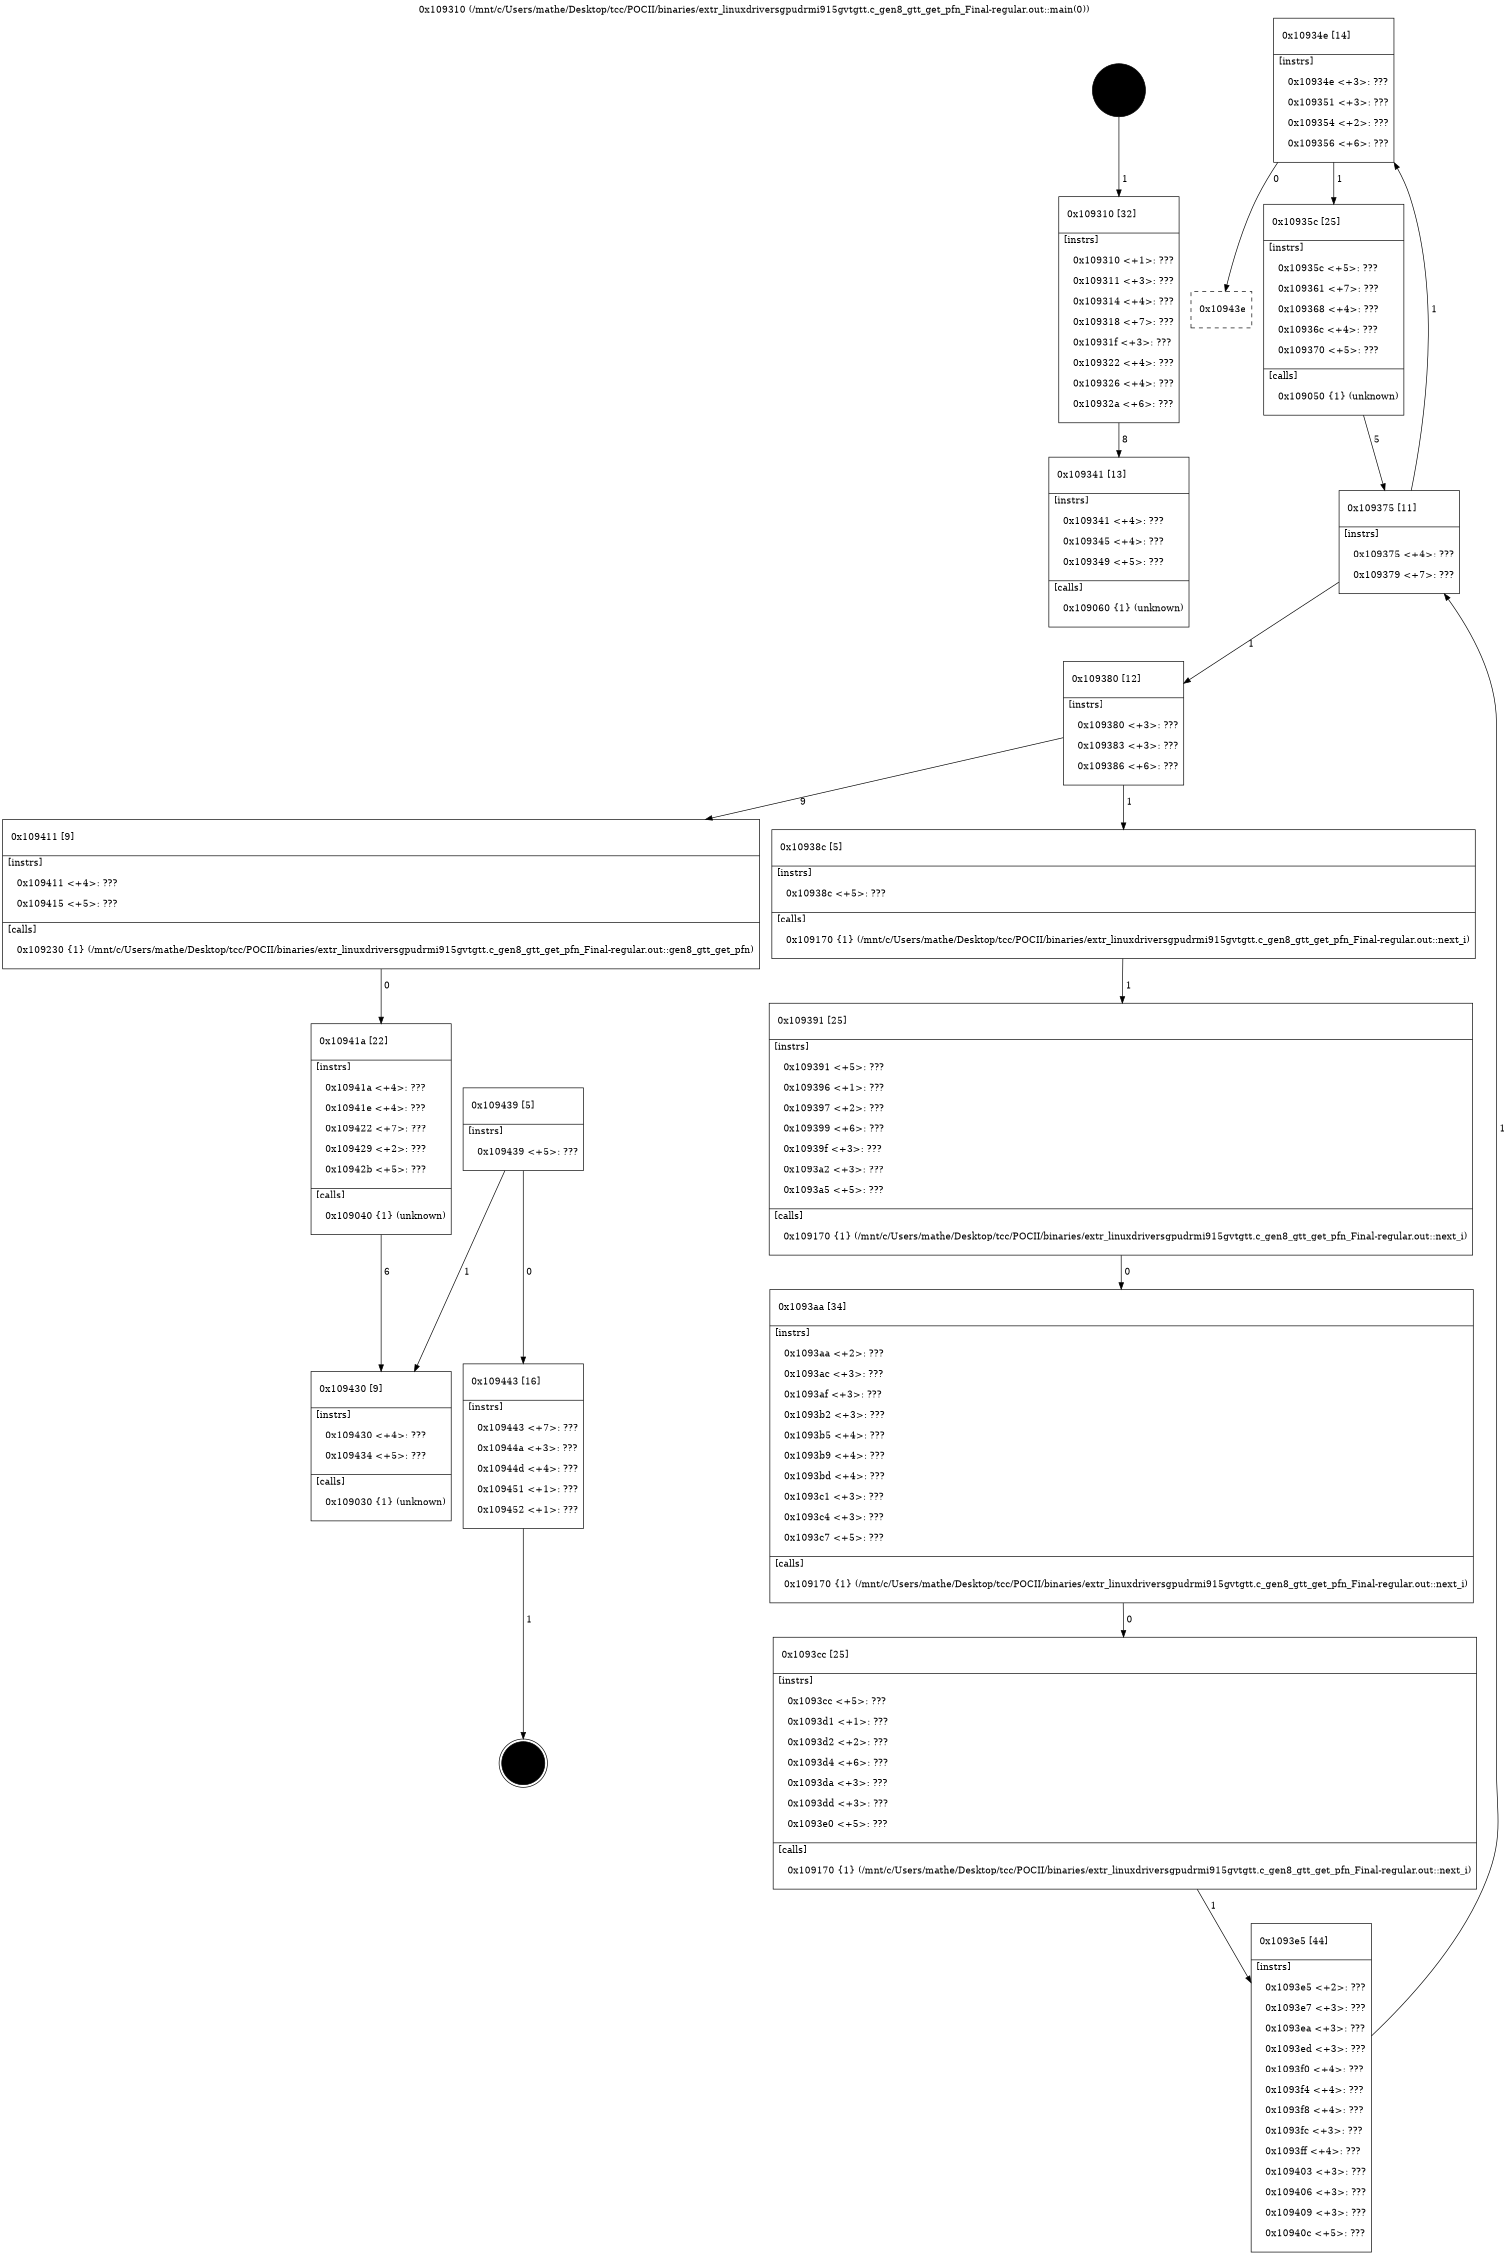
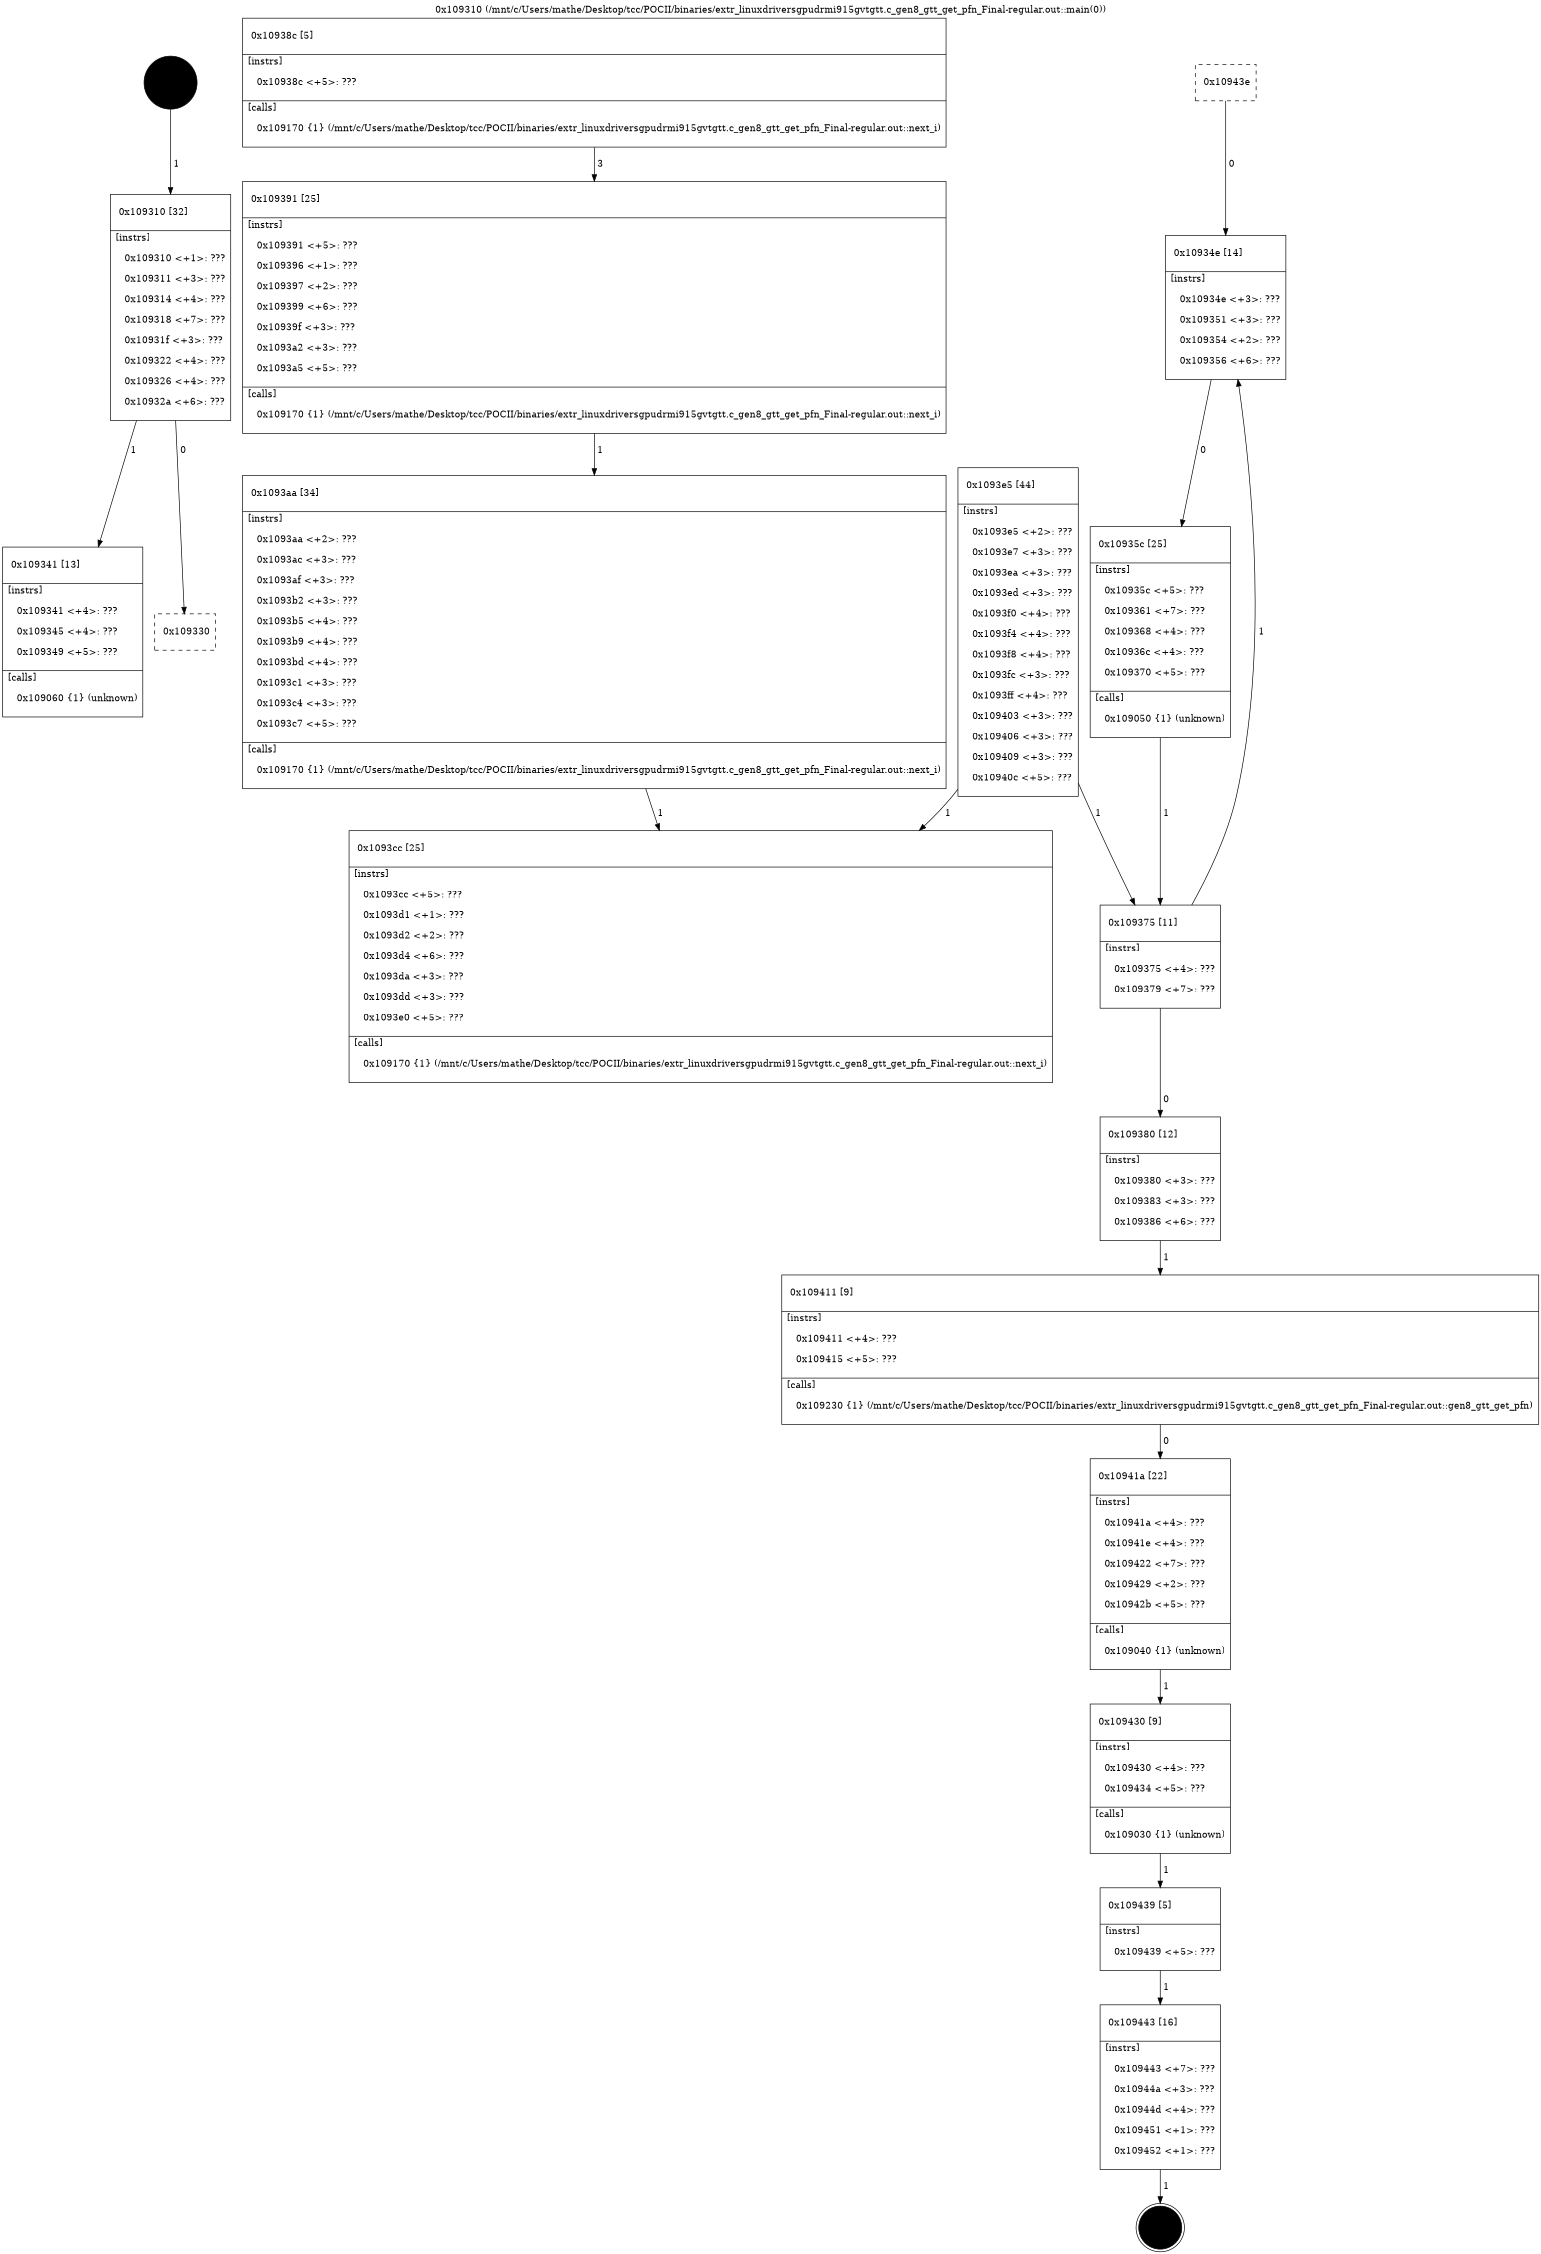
edge "0x10934e [14]" -> "0x10935c [25]": label " 1" -> " 0"
edge "0x10934e [14]" -> "0x10943e": reversed
edge "0x109310 [32]" -> "0x109341 [13]": label " 8" -> " 1"
edge "0x10935c [25]" -> "0x109375 [11]": label " 5" -> " 1"
node "0x109330": added
edge "0x109375 [11]" -> "0x109380 [12]": label " 1" -> " 0"
edge "0x109380 [12]" -> "0x109411 [9]": label " 9" -> " 1"
edge "0x109380 [12]" -> "0x10938c [5]": removed, label "1"
edge "0x10938c [5]" -> "0x109391 [25]": label " 1" -> " 3"
edge "0x109439 [5]" -> "0x109430 [9]": reversed
edge "0x10941a [22]" -> "0x109430 [9]": label " 6" -> " 1"
edge "0x109439 [5]" -> "0x109443 [16]": label " 0" -> " 1"
edge "0x109391 [25]" -> "0x1093aa [34]": label " 0" -> " 1"
edge "0x1093aa [34]" -> "0x1093cc [25]": label " 0" -> " 1"
edge "0x1093cc [25]" -> "0x1093e5 [44]": reversed
